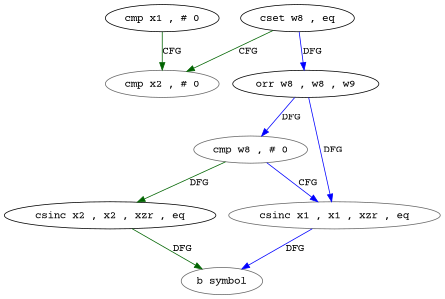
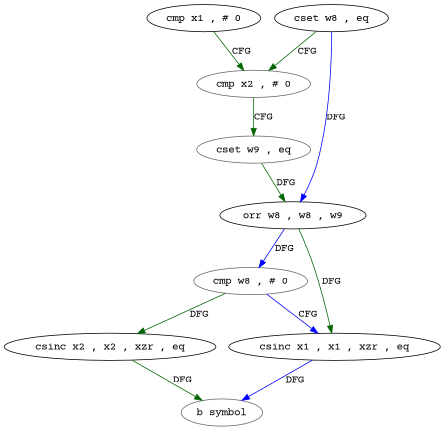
edge "orr w8 , w8 , w9" -> "csinc x1 , x1 , xzr , eq": color blue -> darkgreen
node "cset w9 , eq": added
node "csinc x1 , x1 , xzr , eq": color gray40 -> black
